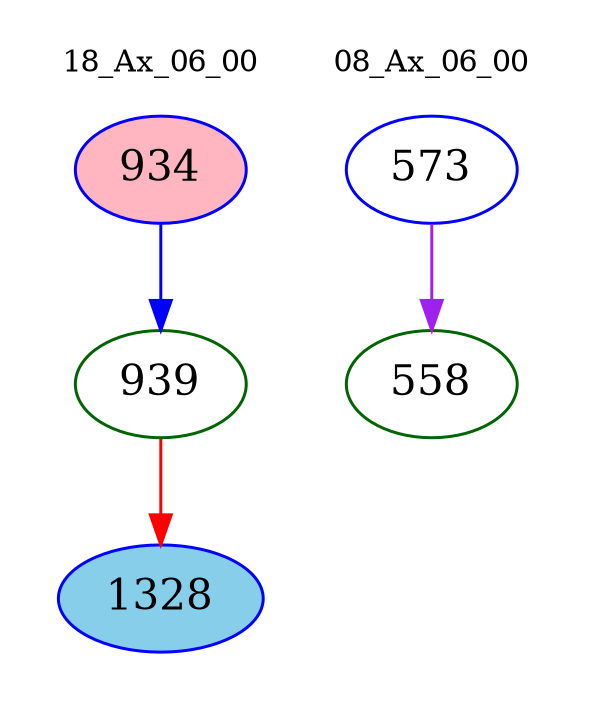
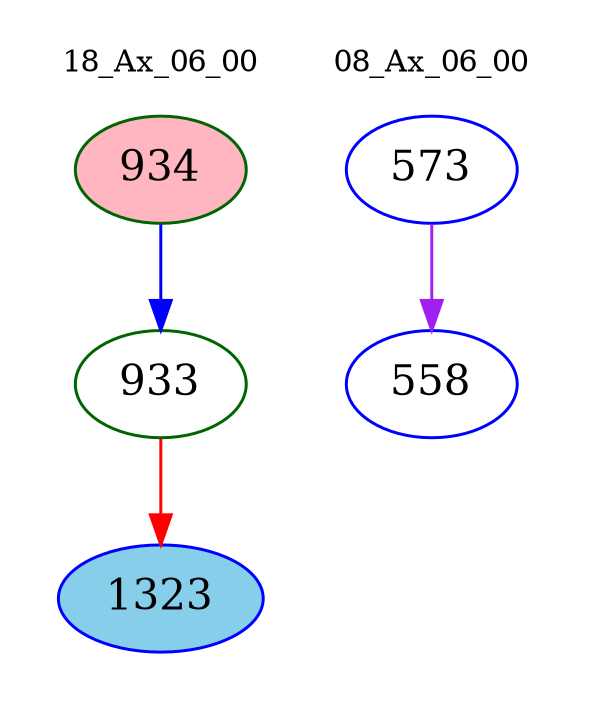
node "934": color blue -> darkgreen
node "939": label "939" -> "933"
node "558": color darkgreen -> blue
node "1328": label "1328" -> "1323"
